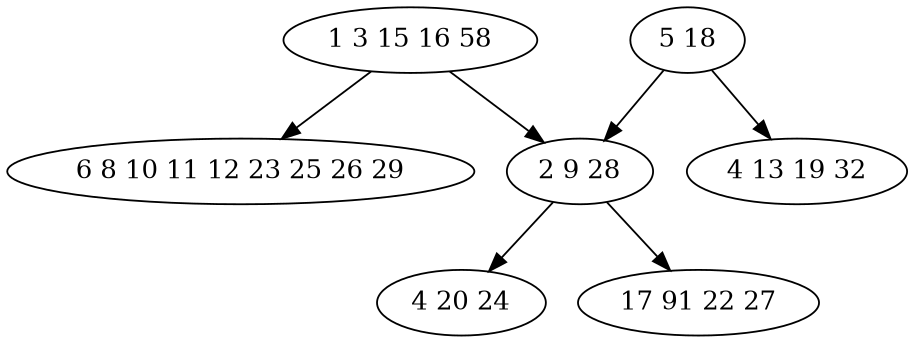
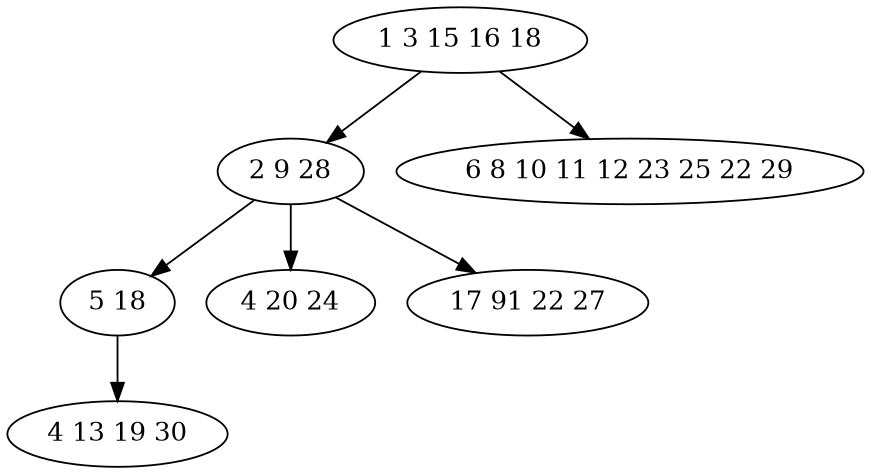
node "1 3 15 16 58": label "1 3 15 16 58" -> "1 3 15 16 18"
edge "5 18" -> "2 9 28": reversed
node "6 8 10 11 12 23 25 26 29": label "6 8 10 11 12 23 25 26 29" -> "6 8 10 11 12 23 25 22 29"
node "4 13 19 32": label "4 13 19 32" -> "4 13 19 30"
